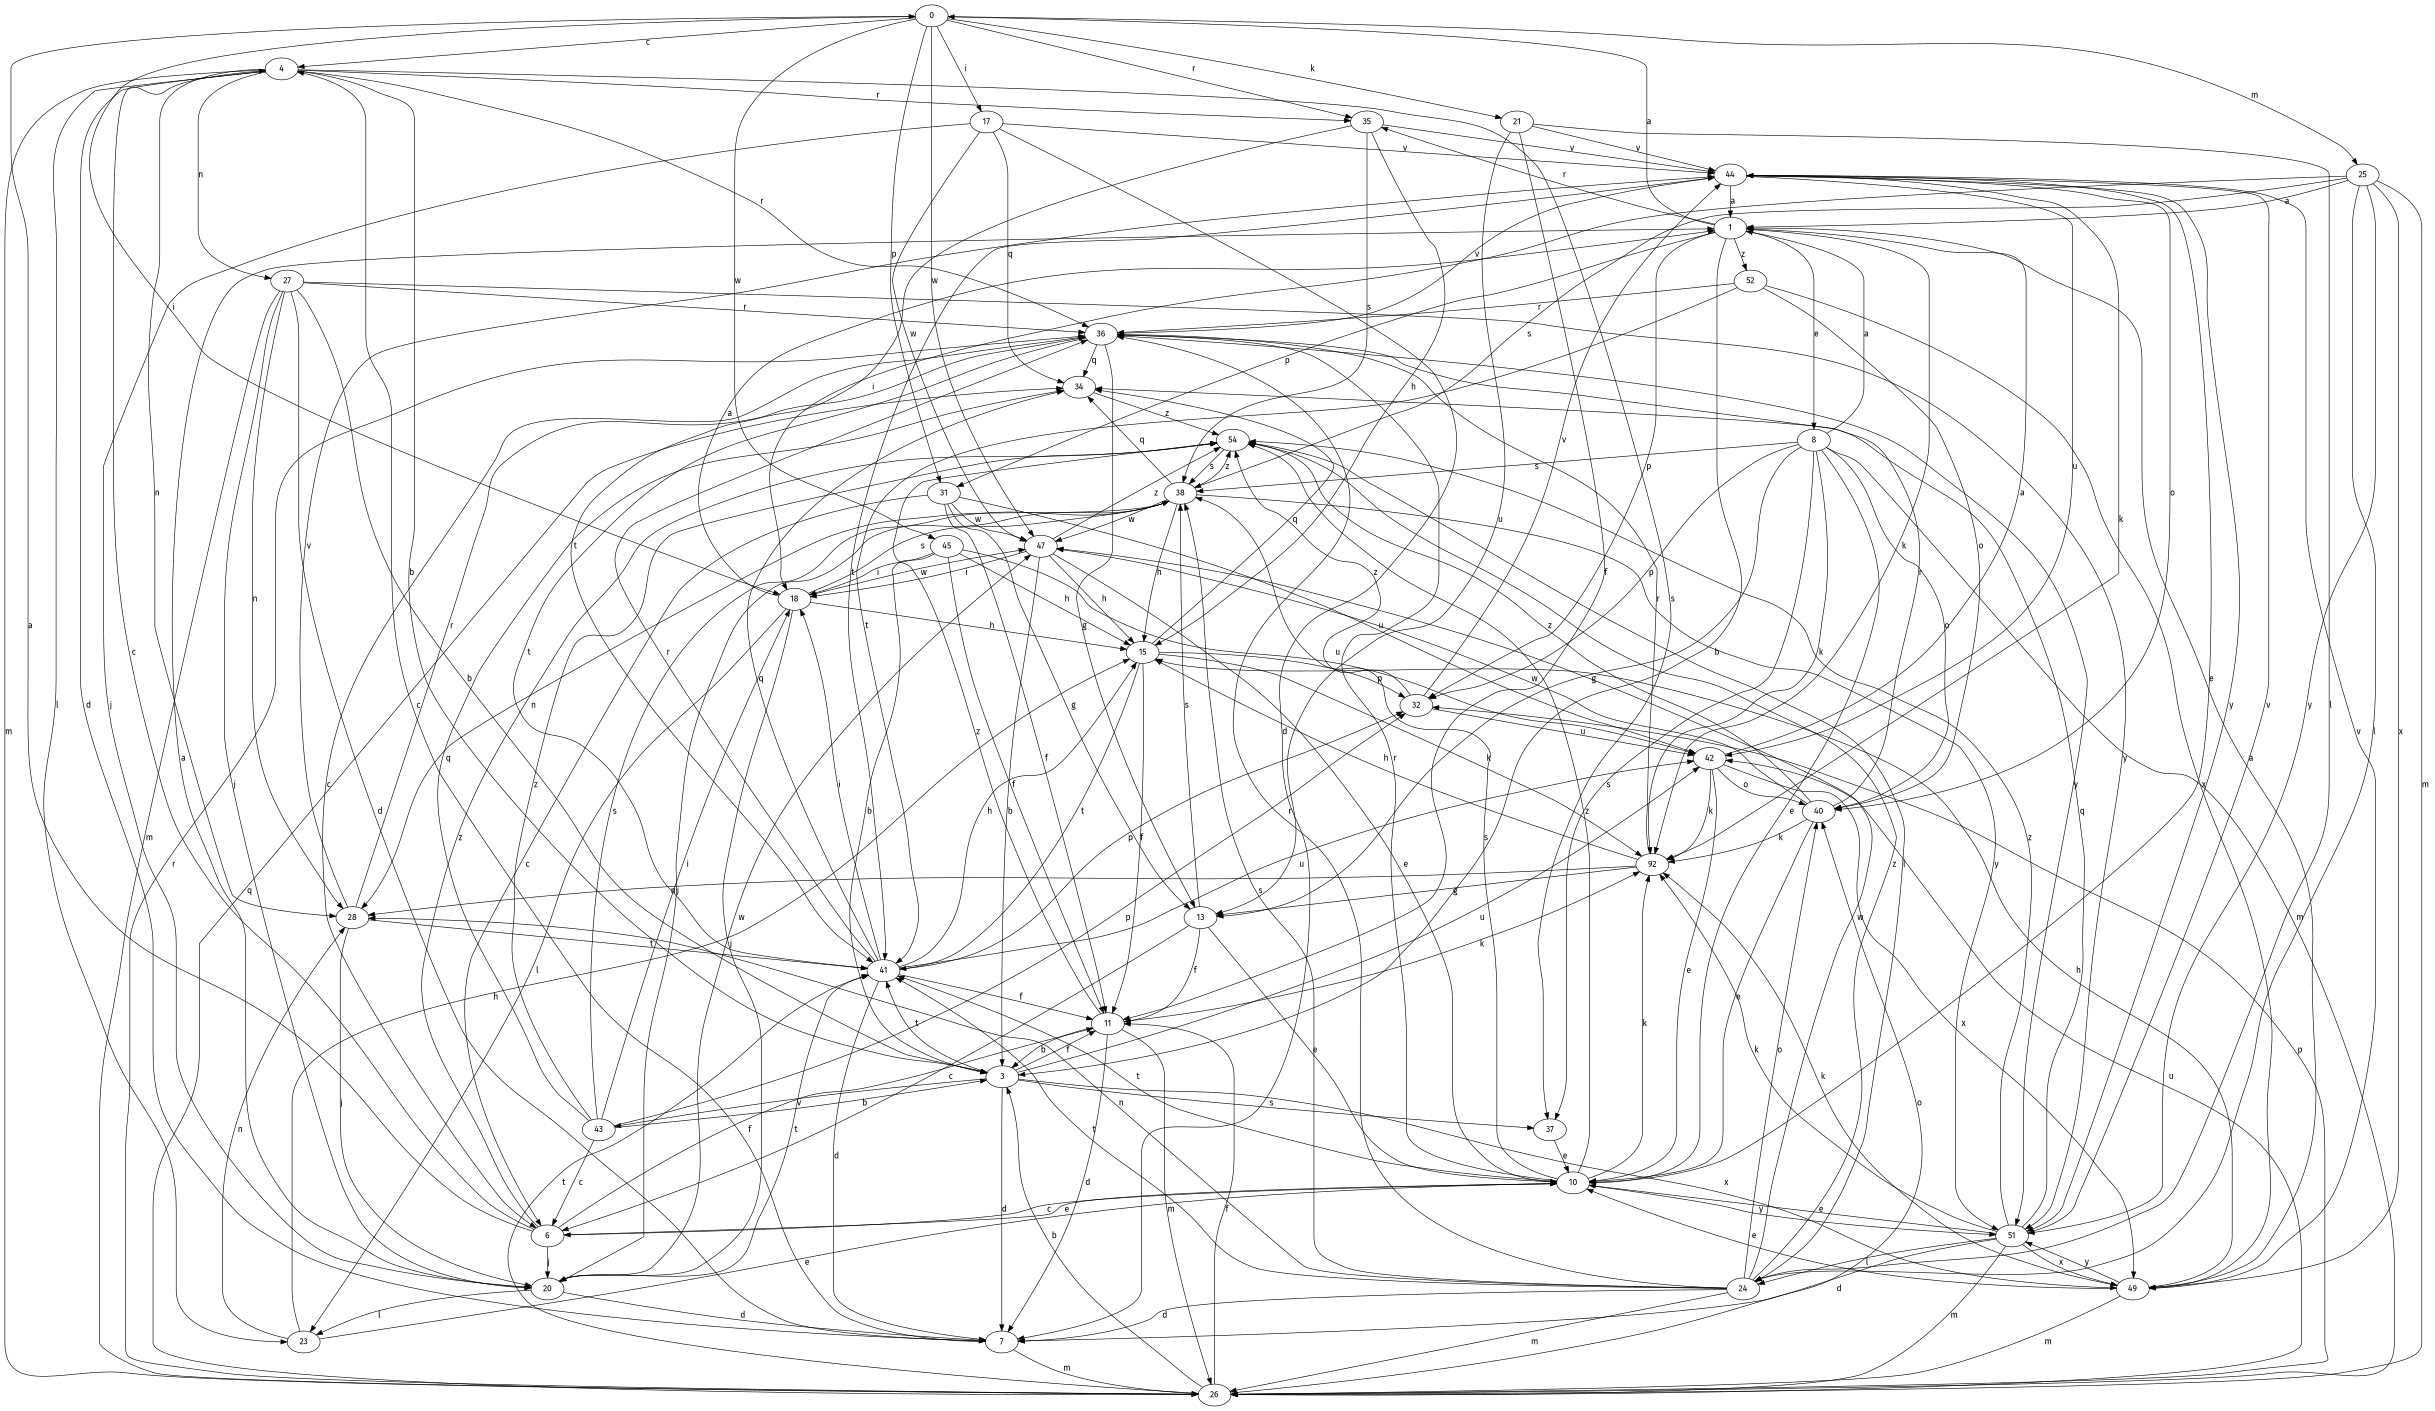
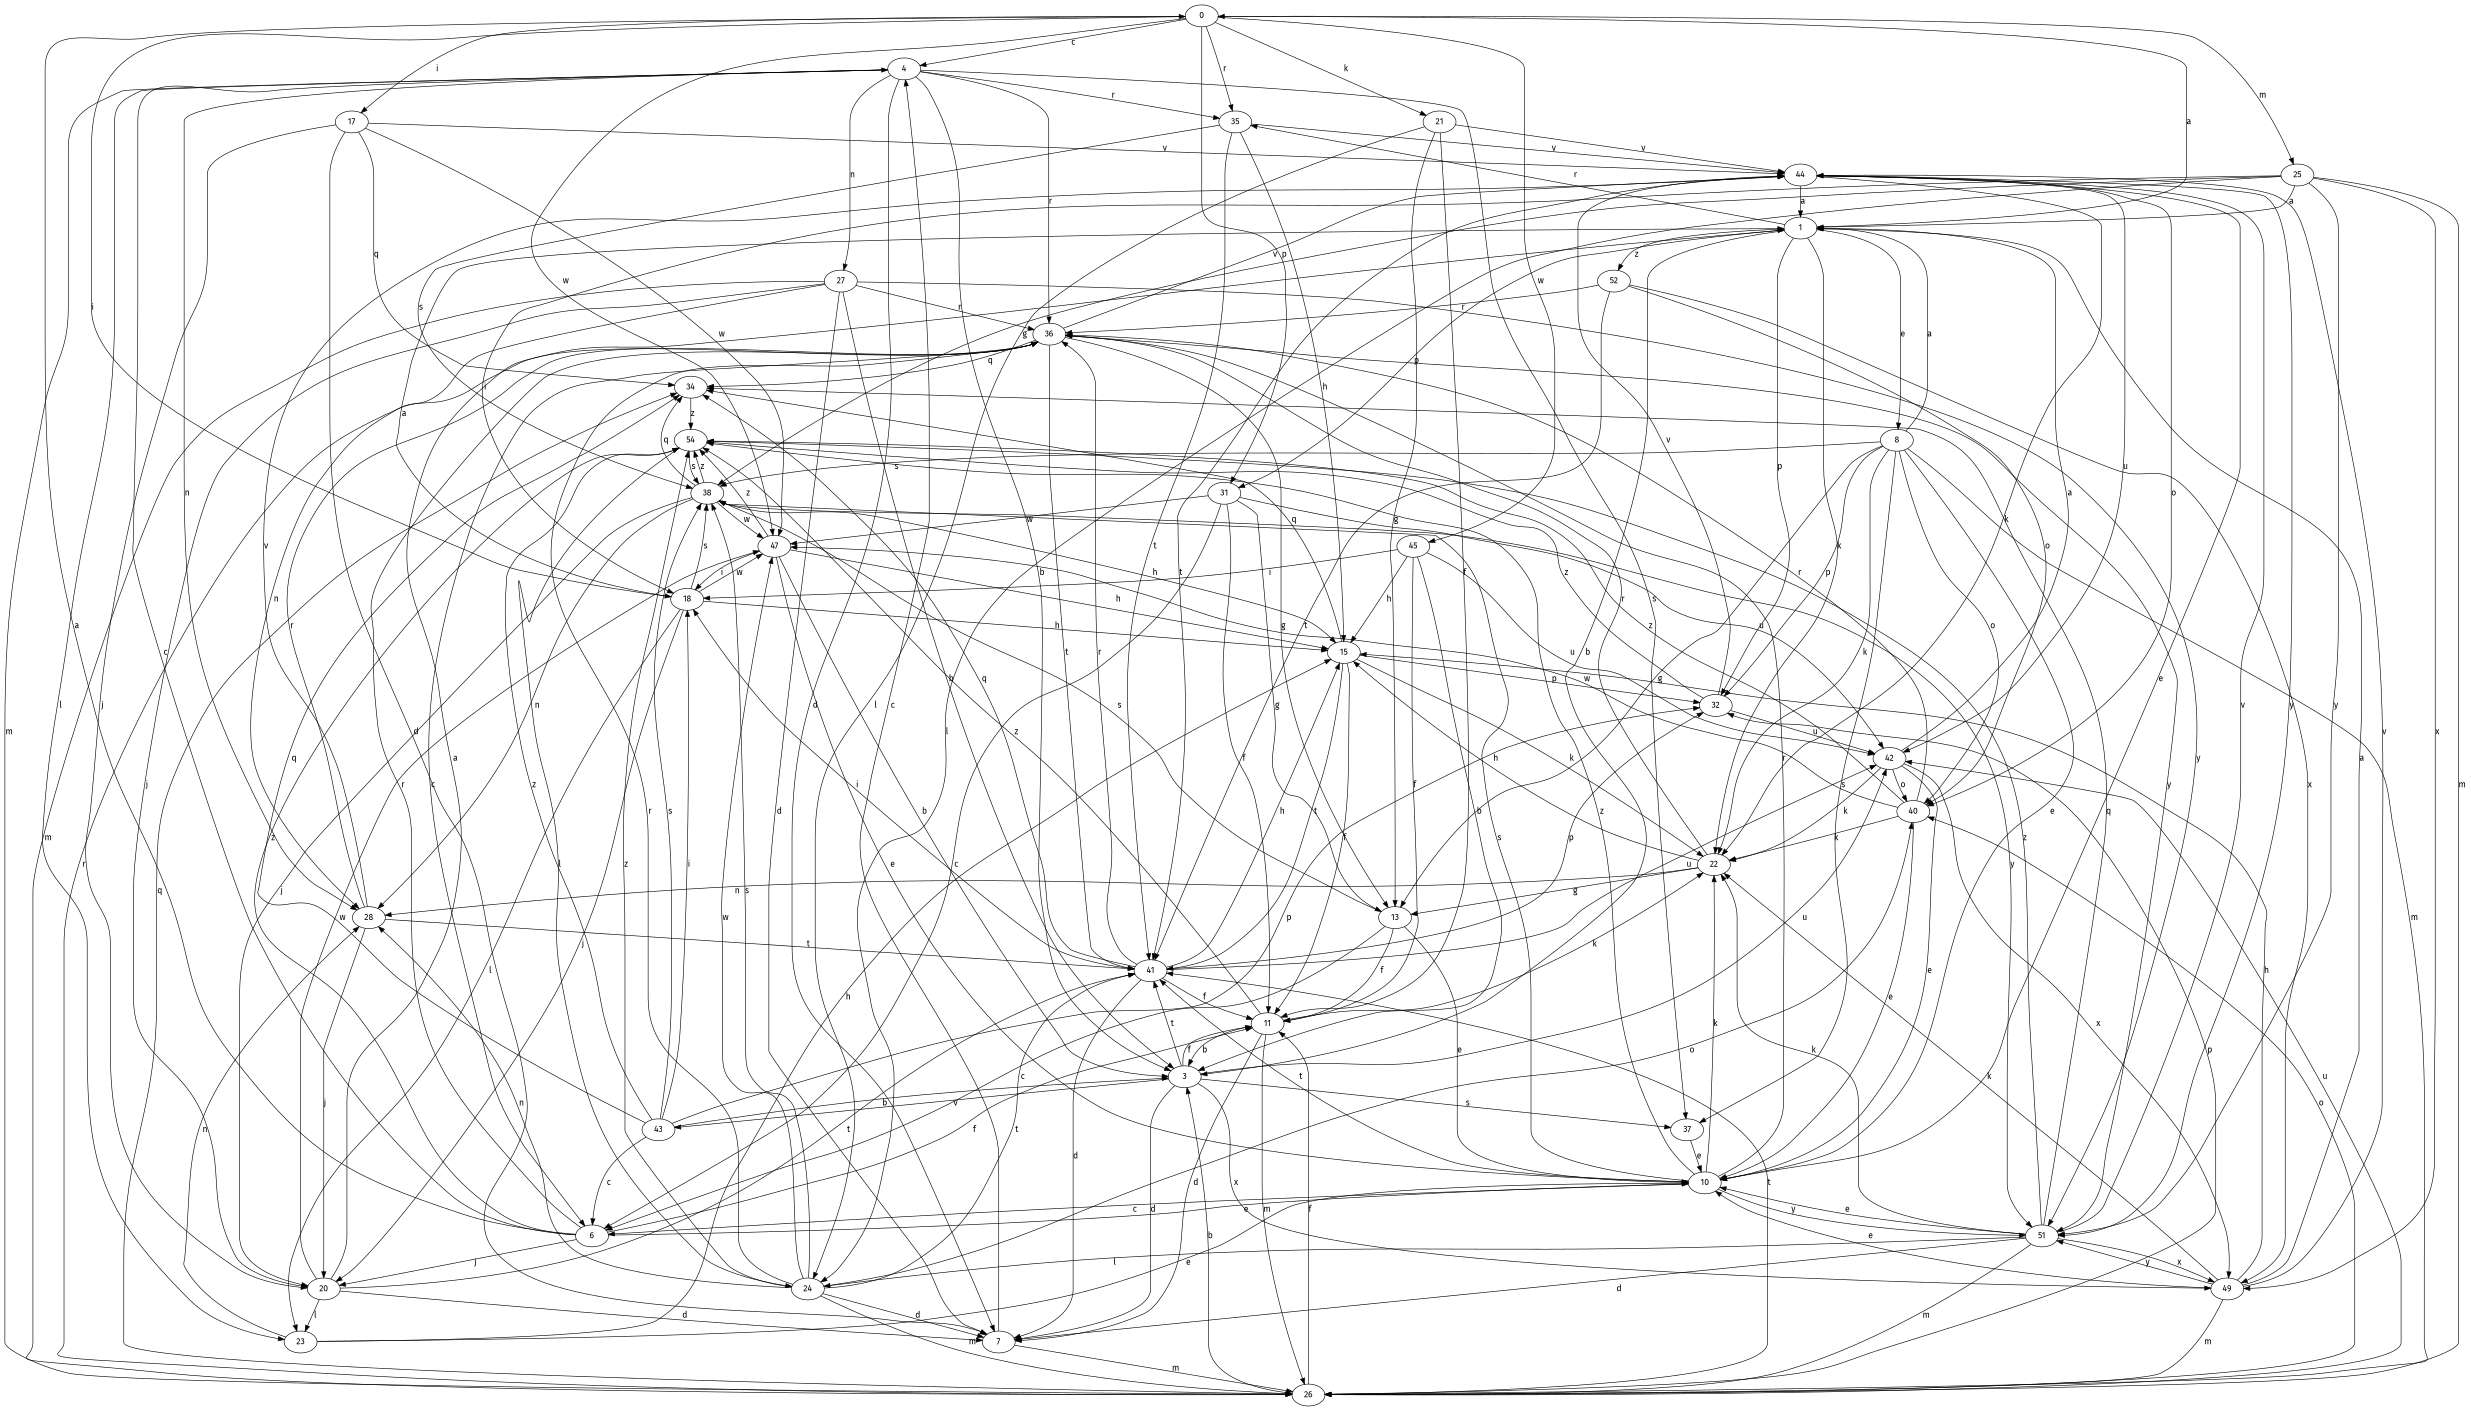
edge "25" -> "38": label "s" -> "g"
edge "21" -> "13": label "u" -> "g"
edge "6" -> "36": added, label "r"
node "92": label "92" -> "22"
